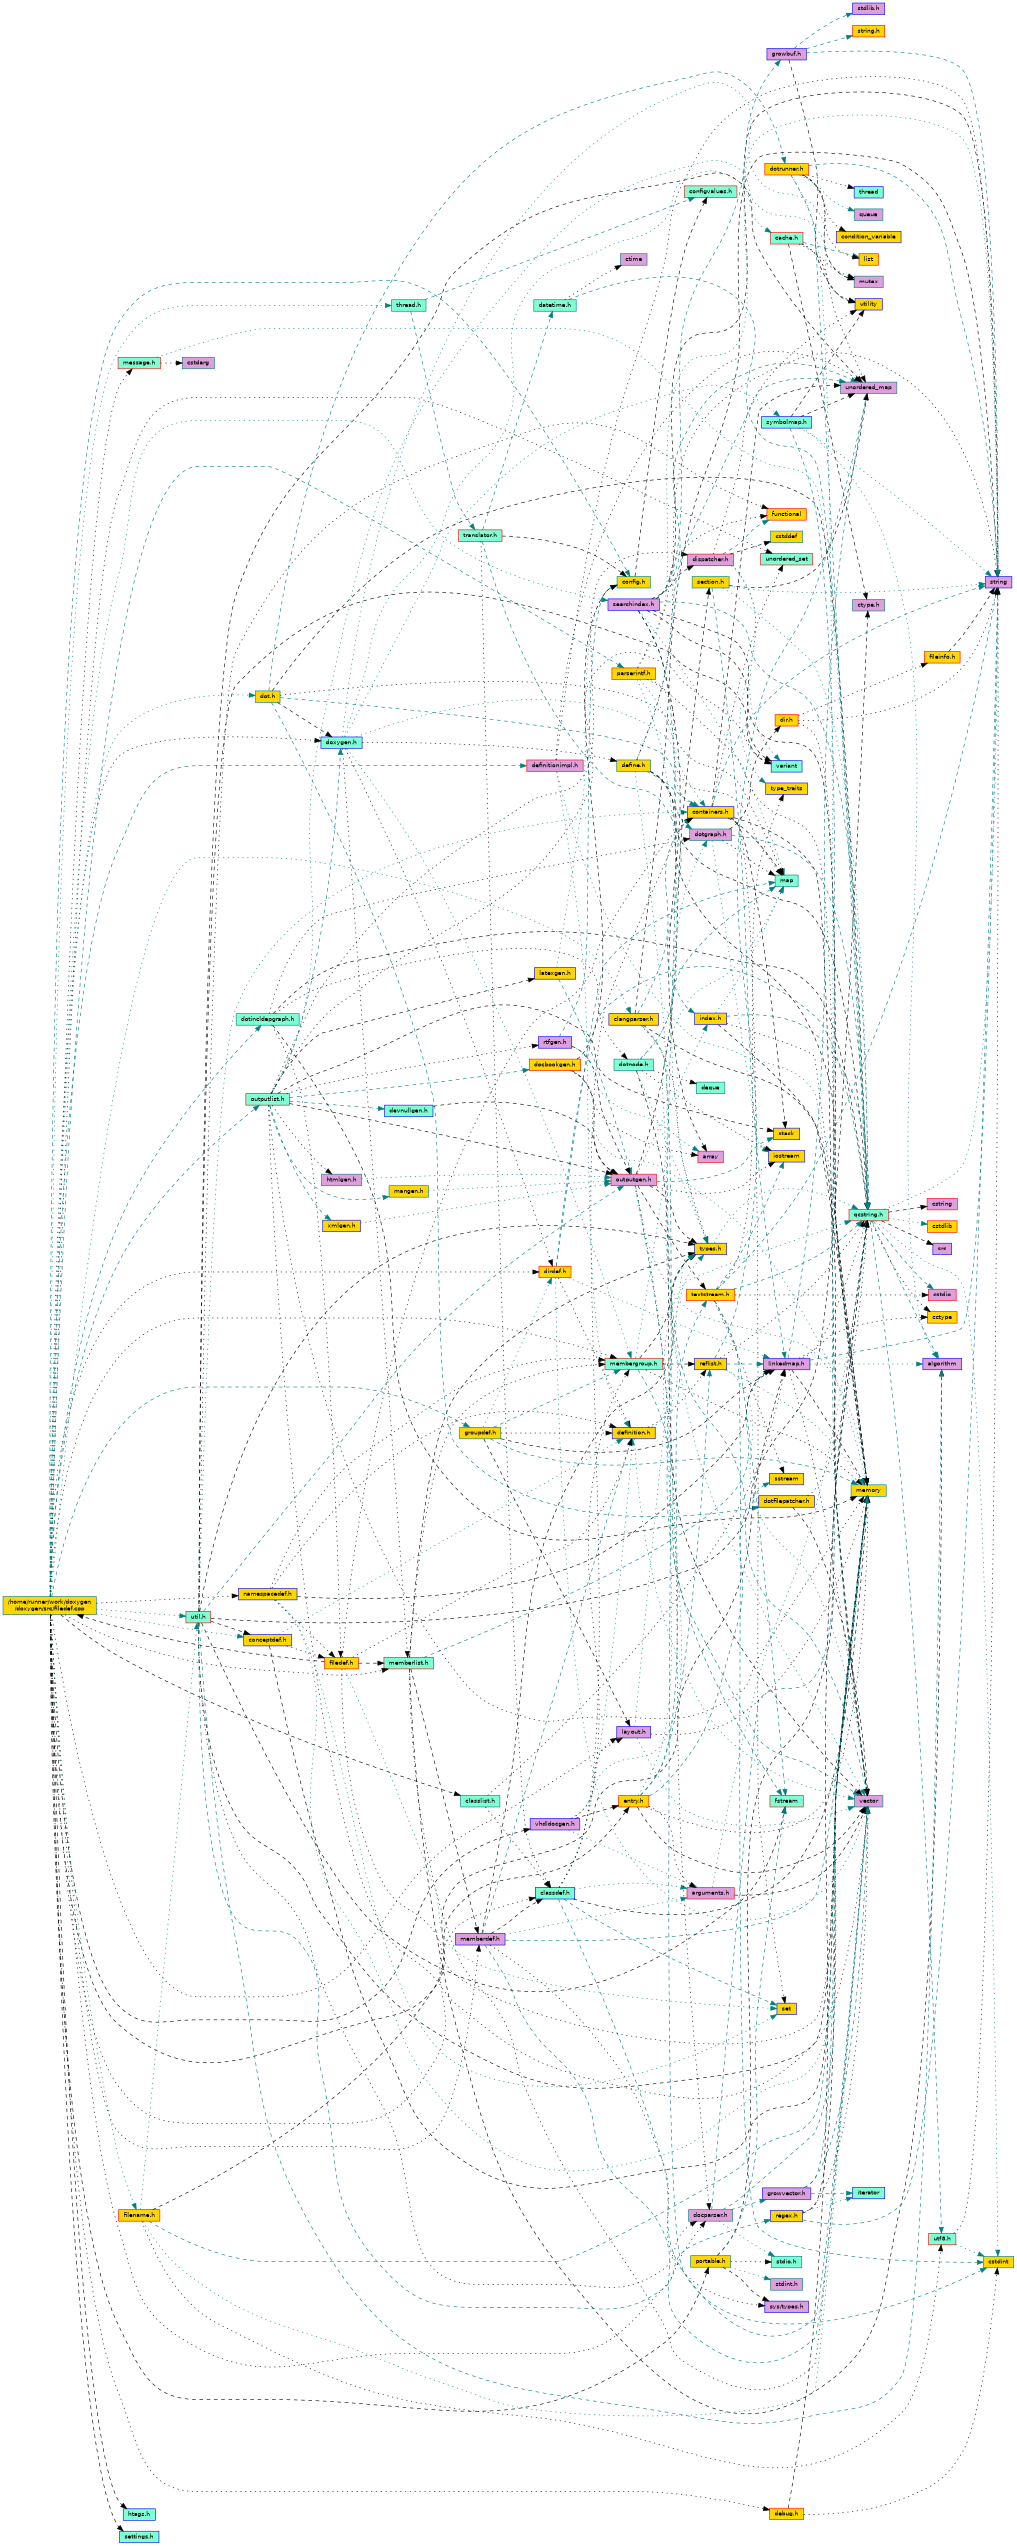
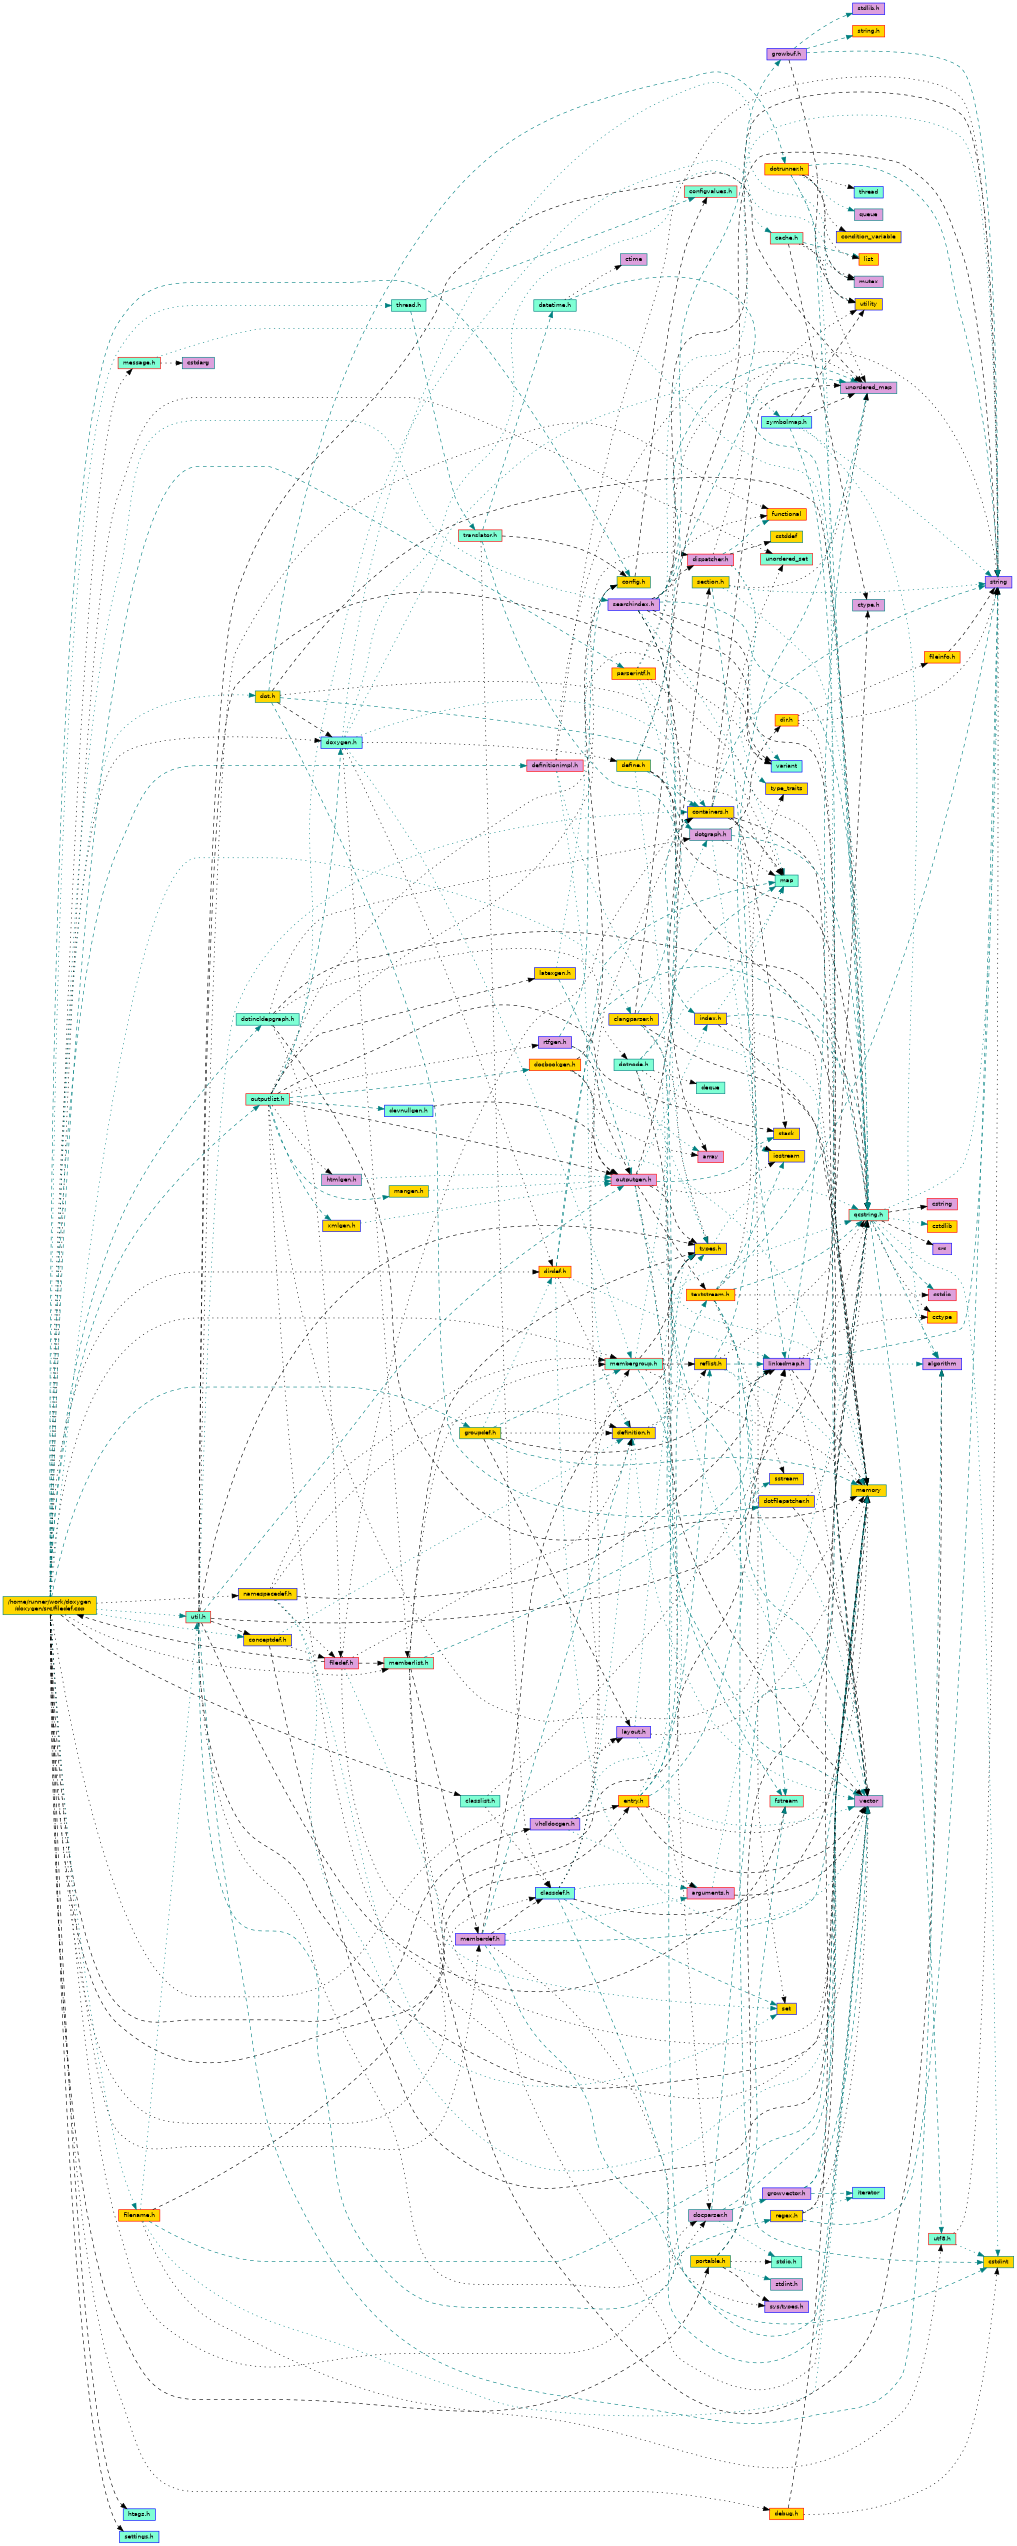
edge "section.h" -> "unordered_map": style dashed -> dotted
node "filedef.h": fillcolor gold -> plum
